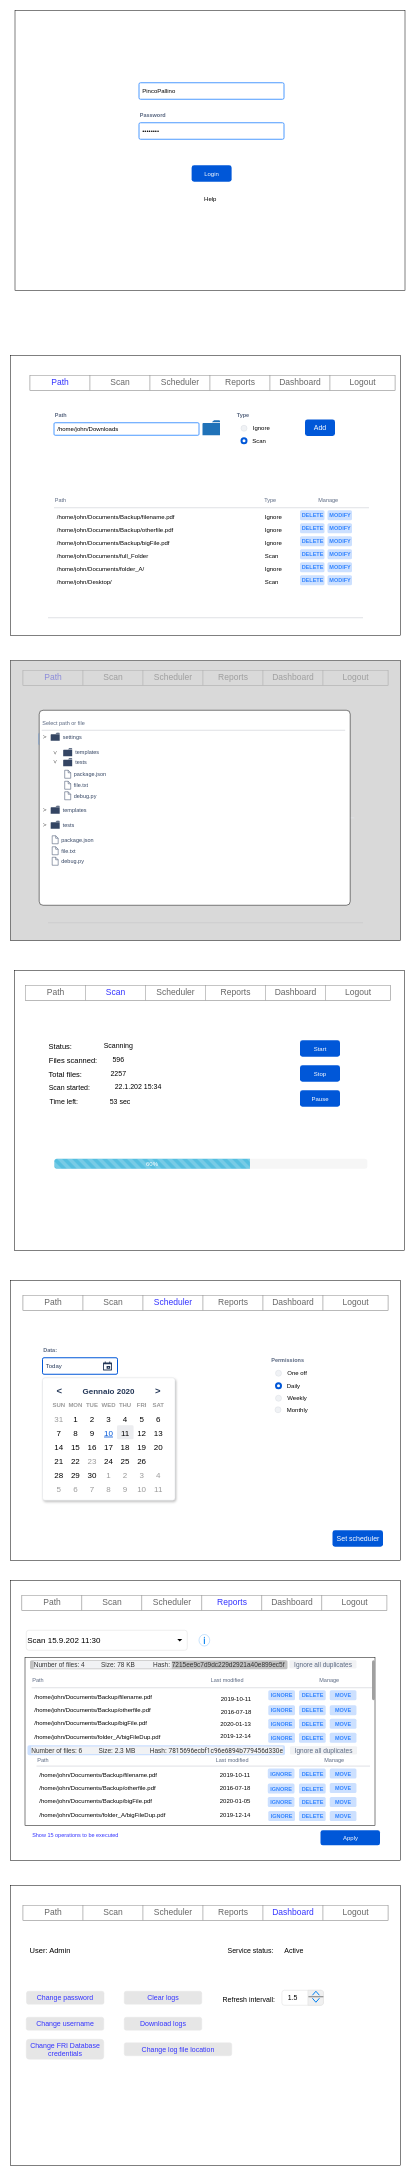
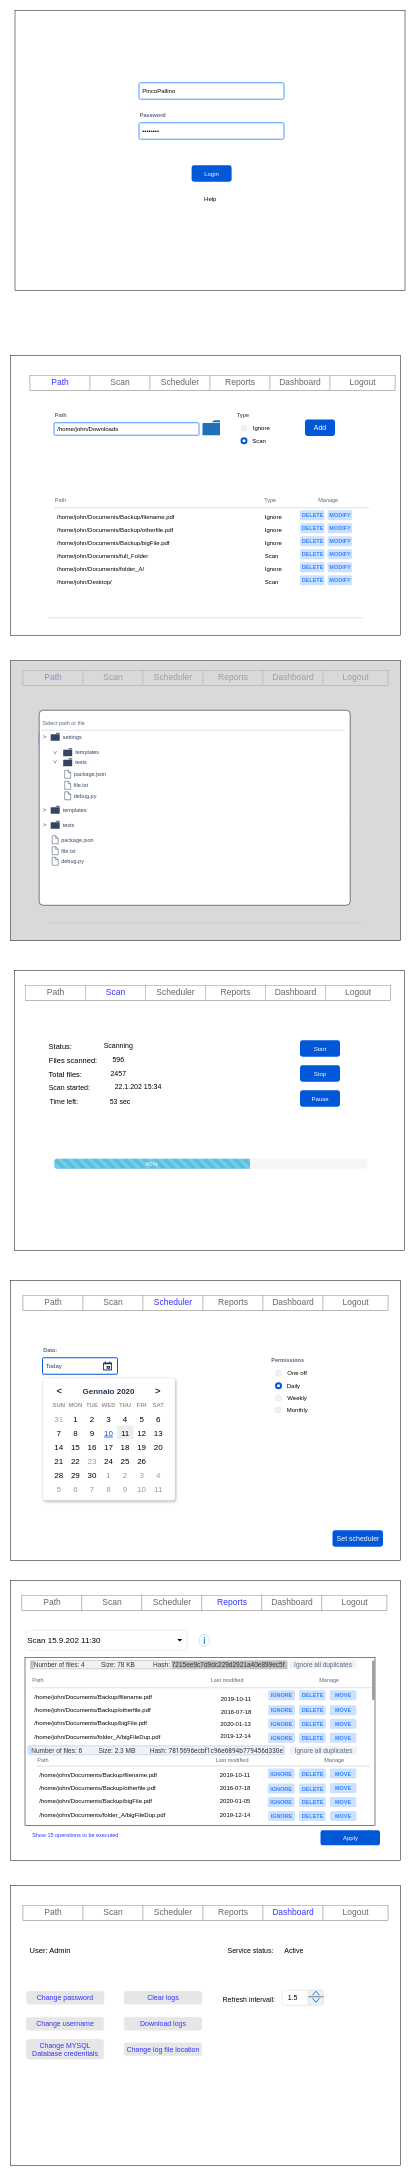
node "2257": label "2257" -> "2457"
node "Change FRI Database credentials": label "Change FRI Database credentials" -> "Change MYSQL Database credentials"
node "Change log file location": size 108x13 -> 78x13
